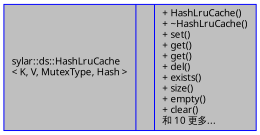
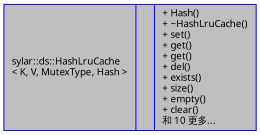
node "sylar::ds::HashLruCache": text "+ HashLruCache()" -> "+ Hash()"
